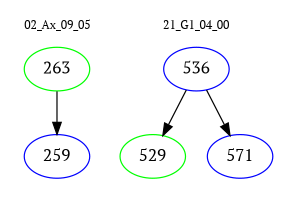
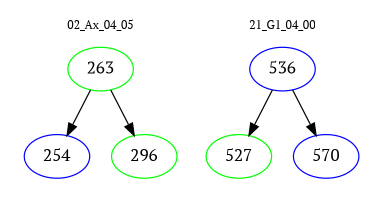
cluster "02_Ax_09_05": label "02_Ax_09_05" -> "02_Ax_04_05"
node "259": label "259" -> "254"
node "296": added
node "529": label "529" -> "527"
node "571": label "571" -> "570"
